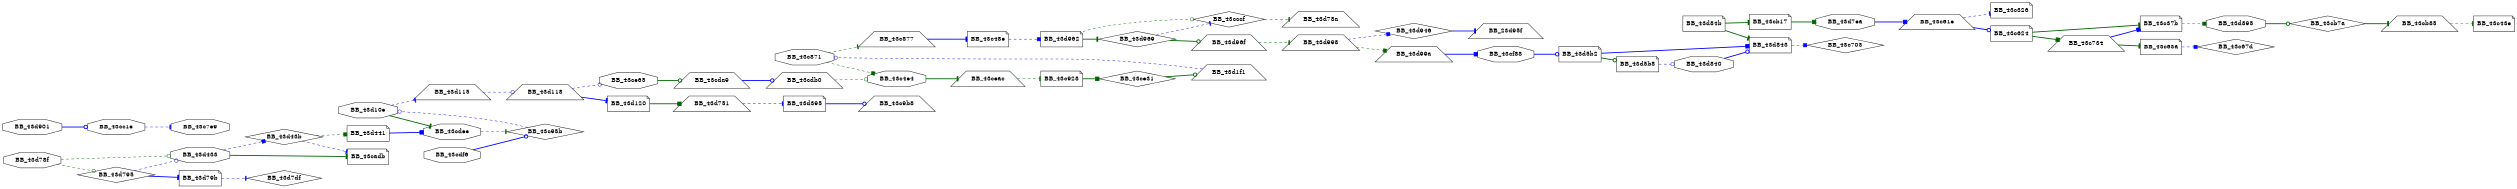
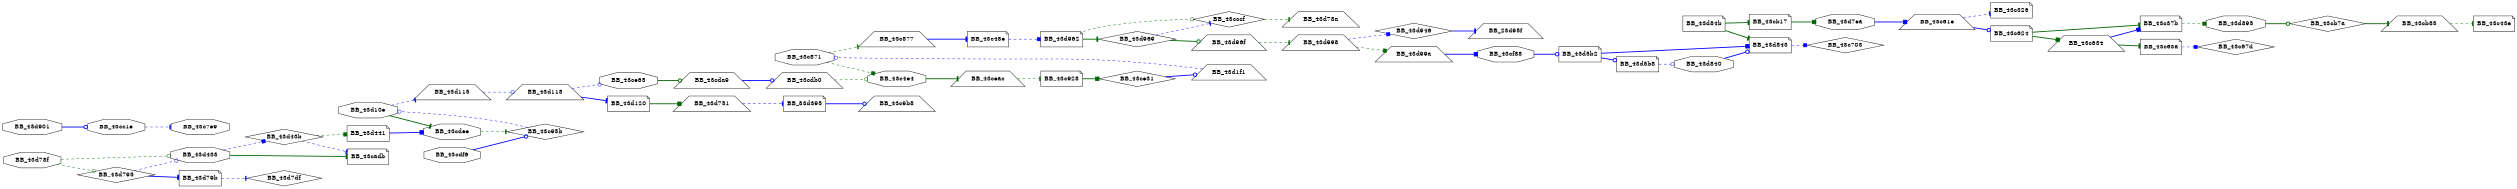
node "BB_43c734": label "BB_43c734" -> "BB_43c634"
edge "BB_43d5b2" -> "BB_43d5b8": color darkgreen -> blue
edge "BB_43ce31" -> "BB_43d1f1": color darkgreen -> blue
node "BB_43d395": label "BB_43d395" -> "BB_83d395"
